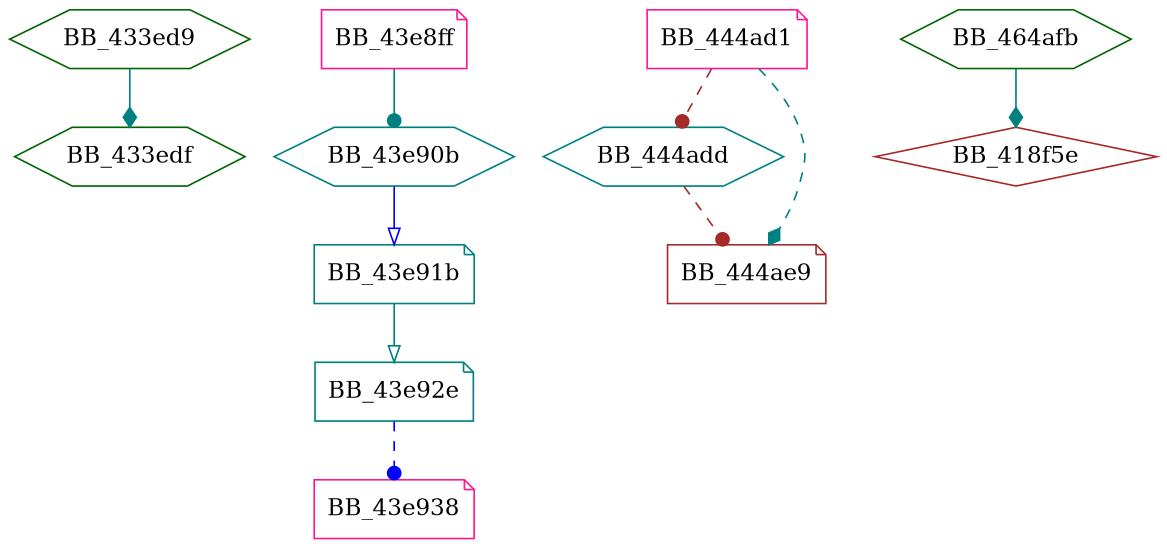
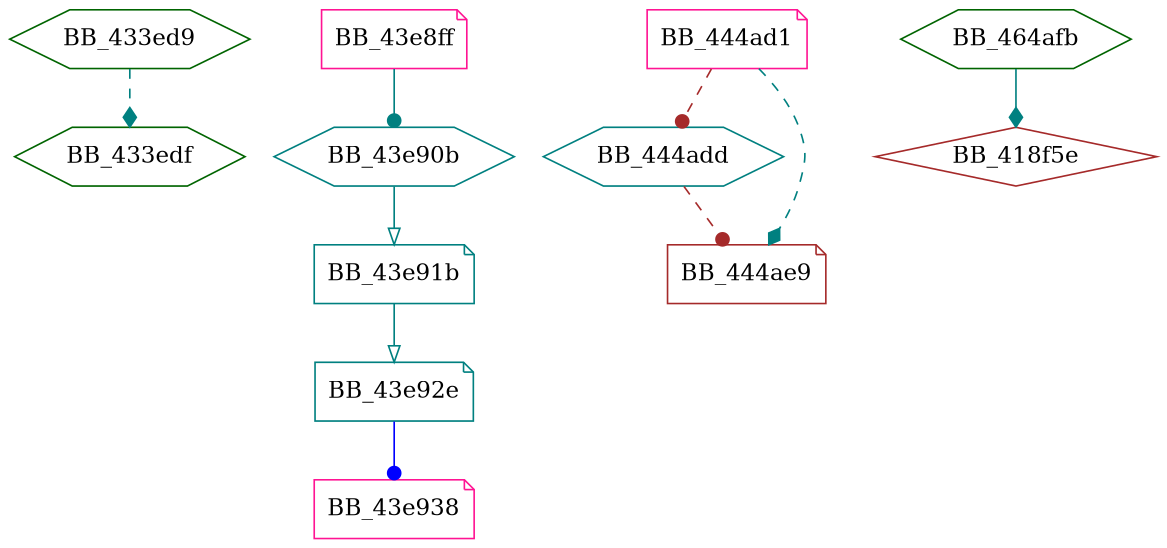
edge "BB_433ed9" -> "BB_433edf": style solid -> dashed
edge "BB_43e90b" -> "BB_43e91b": color blue -> teal
edge "BB_43e92e" -> "BB_43e938": style dashed -> solid
